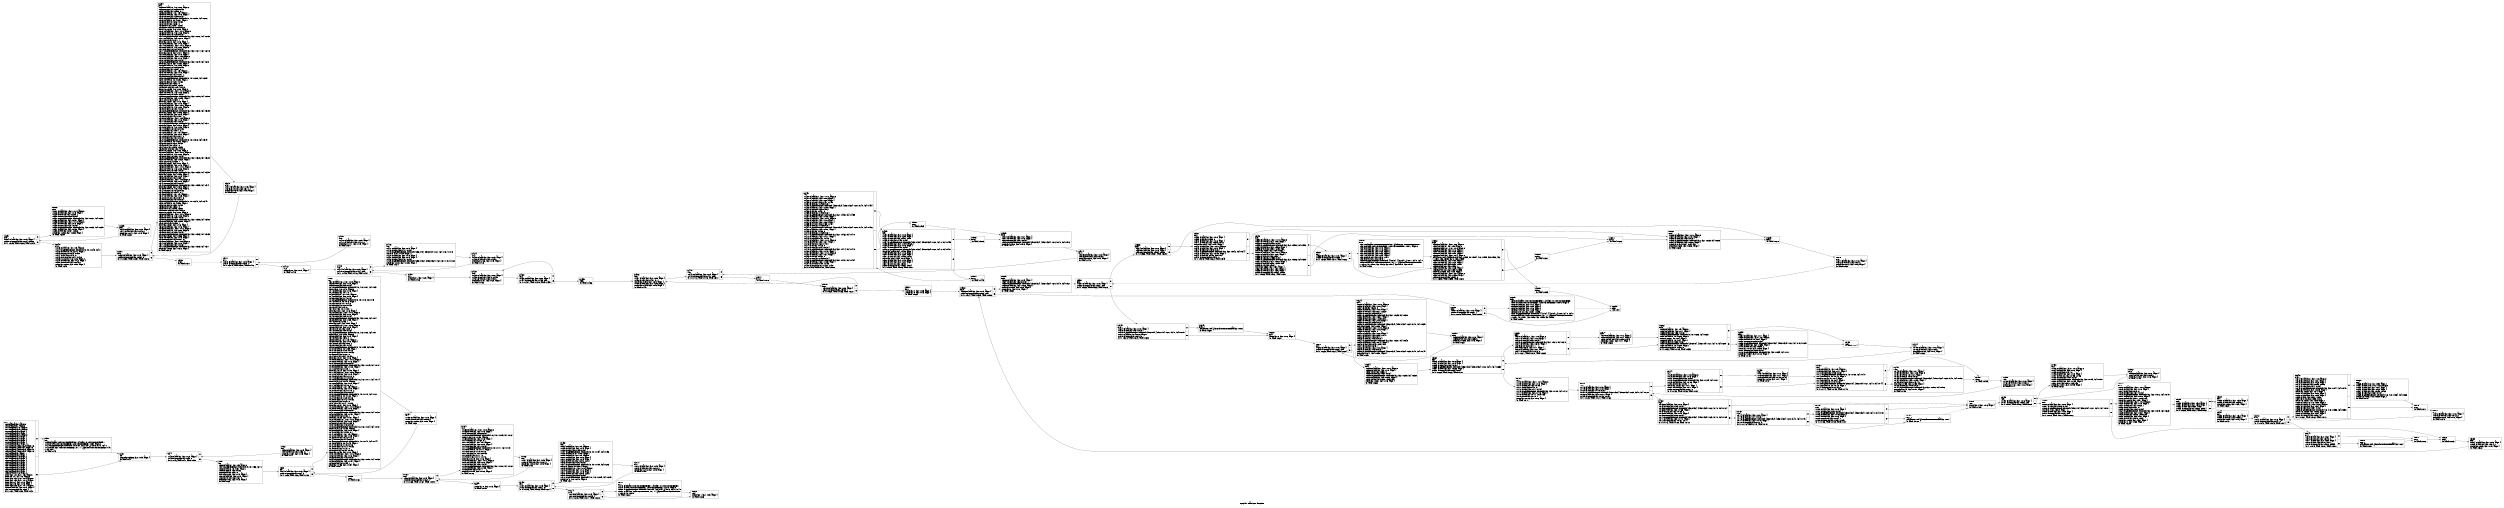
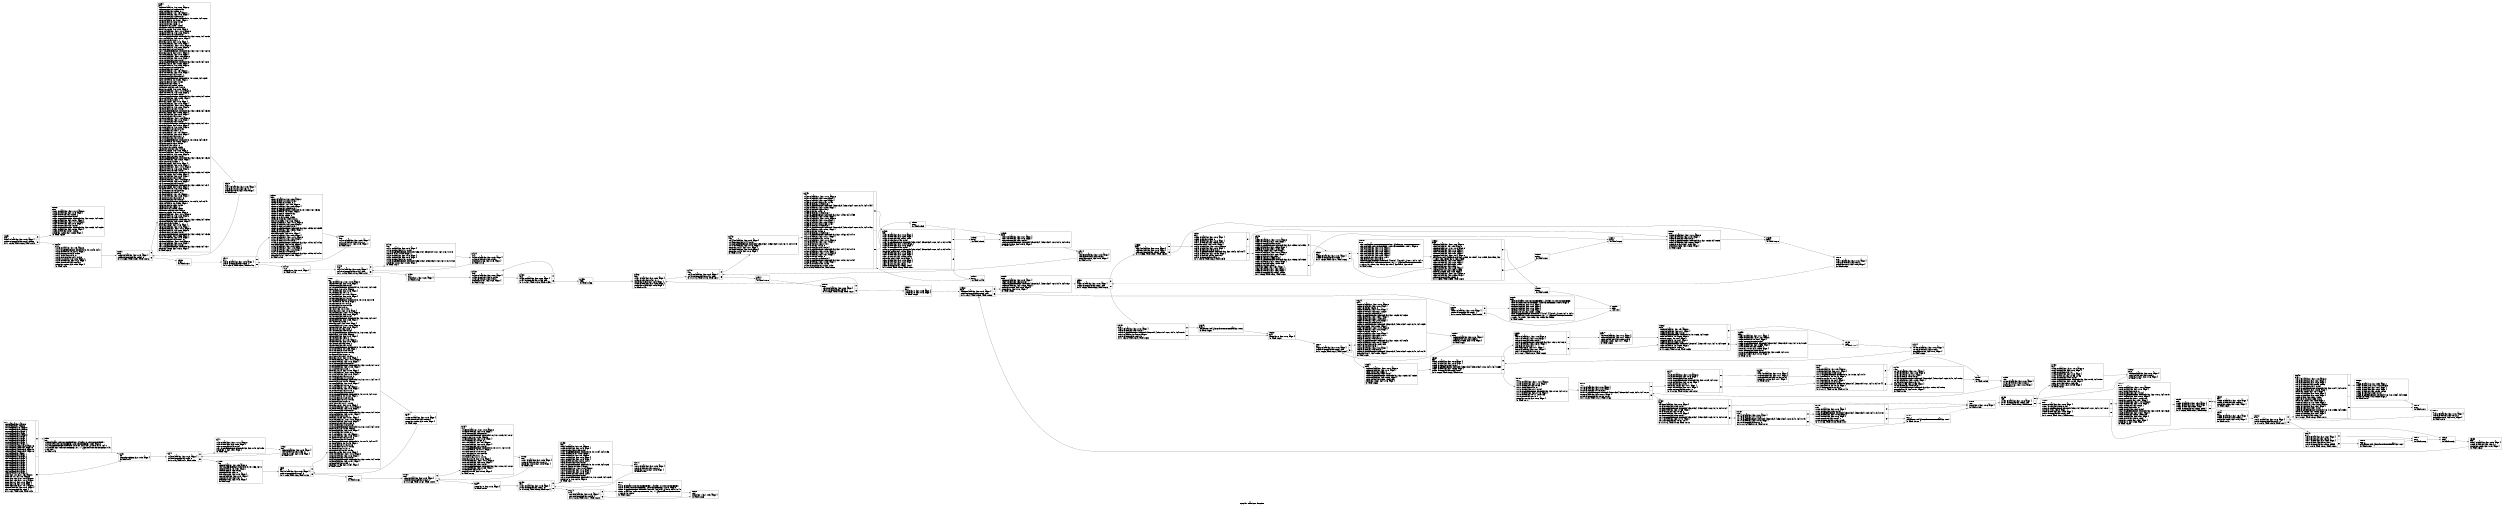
node "%380:": added
node "%239:": removed
node "%443:": added
node "%724:": text "br i1 %732, label %733, label %737" -> "br i1 %732, label %733, void %737"
node "%47:": added
